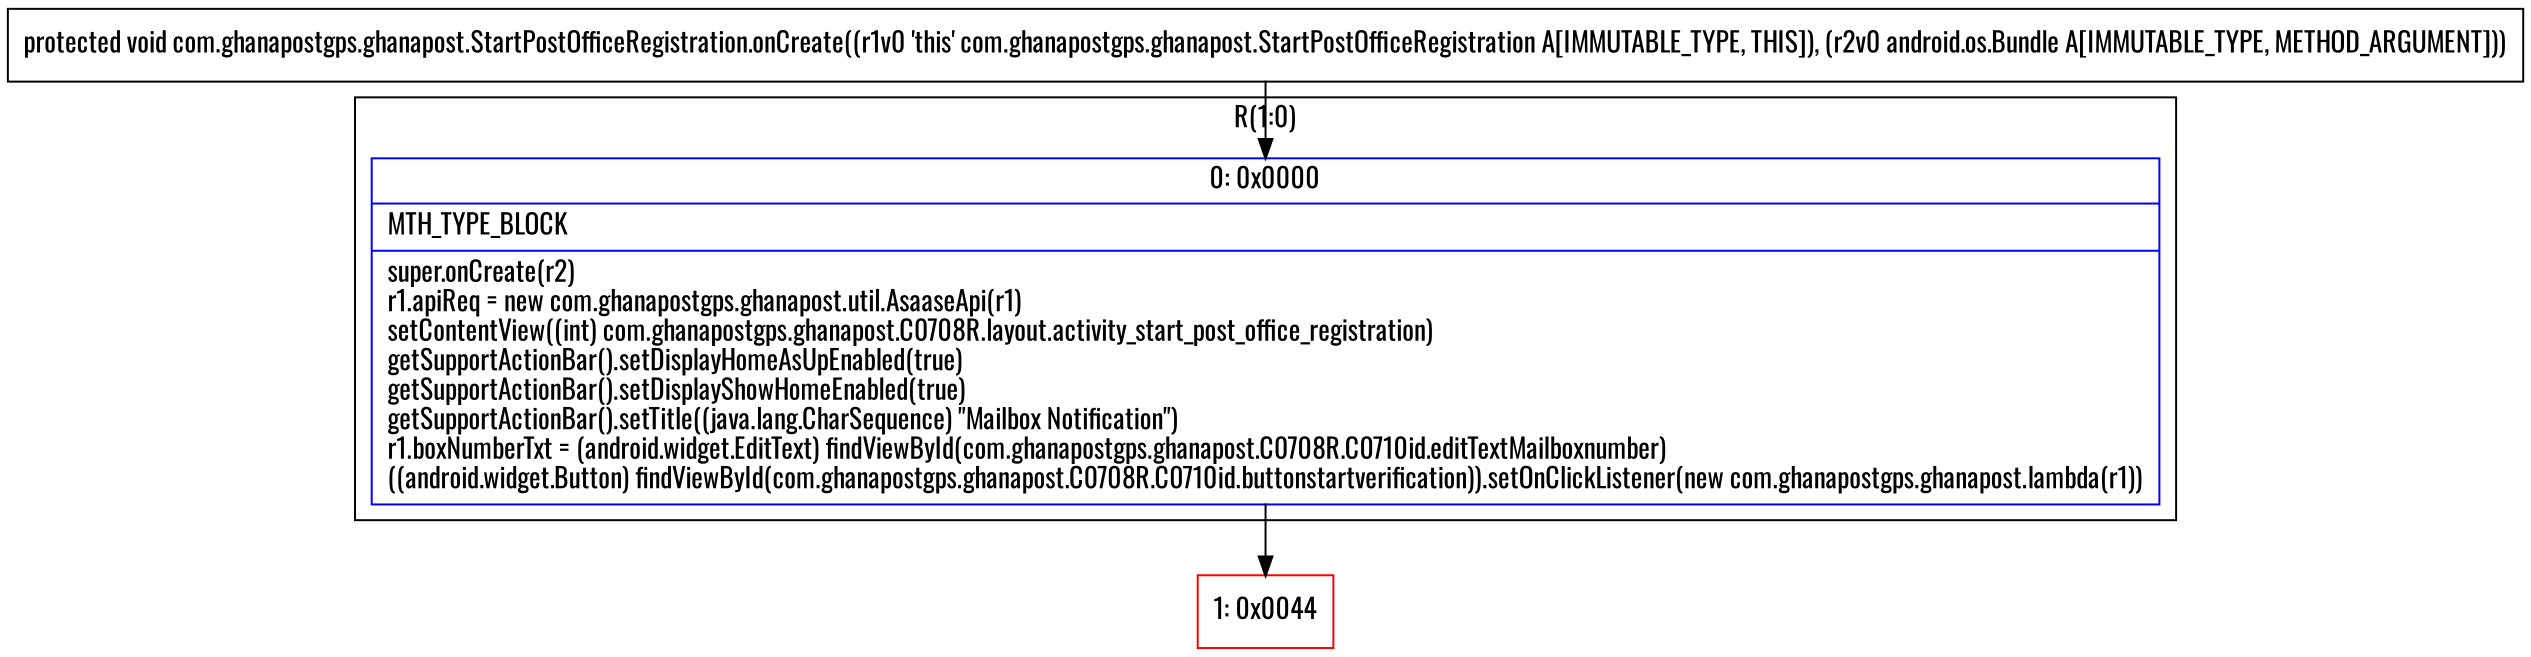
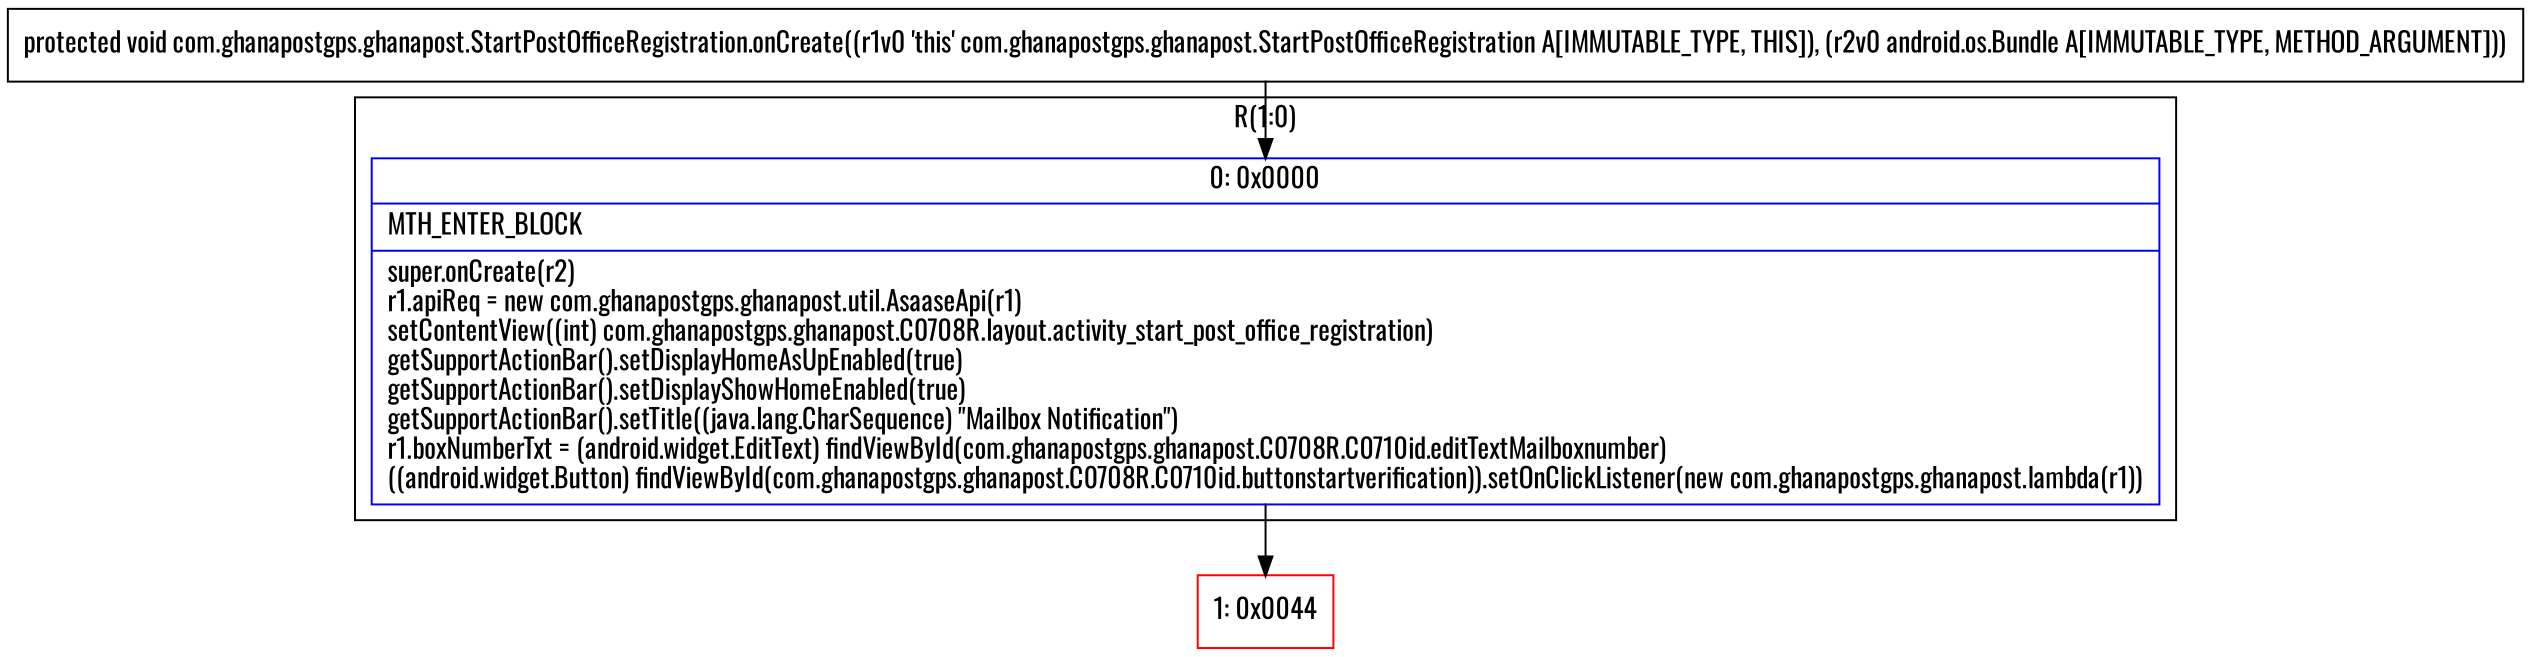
node "0: 0x0000": text "MTH_TYPE_BLOCK" -> "MTH_ENTER_BLOCK"
